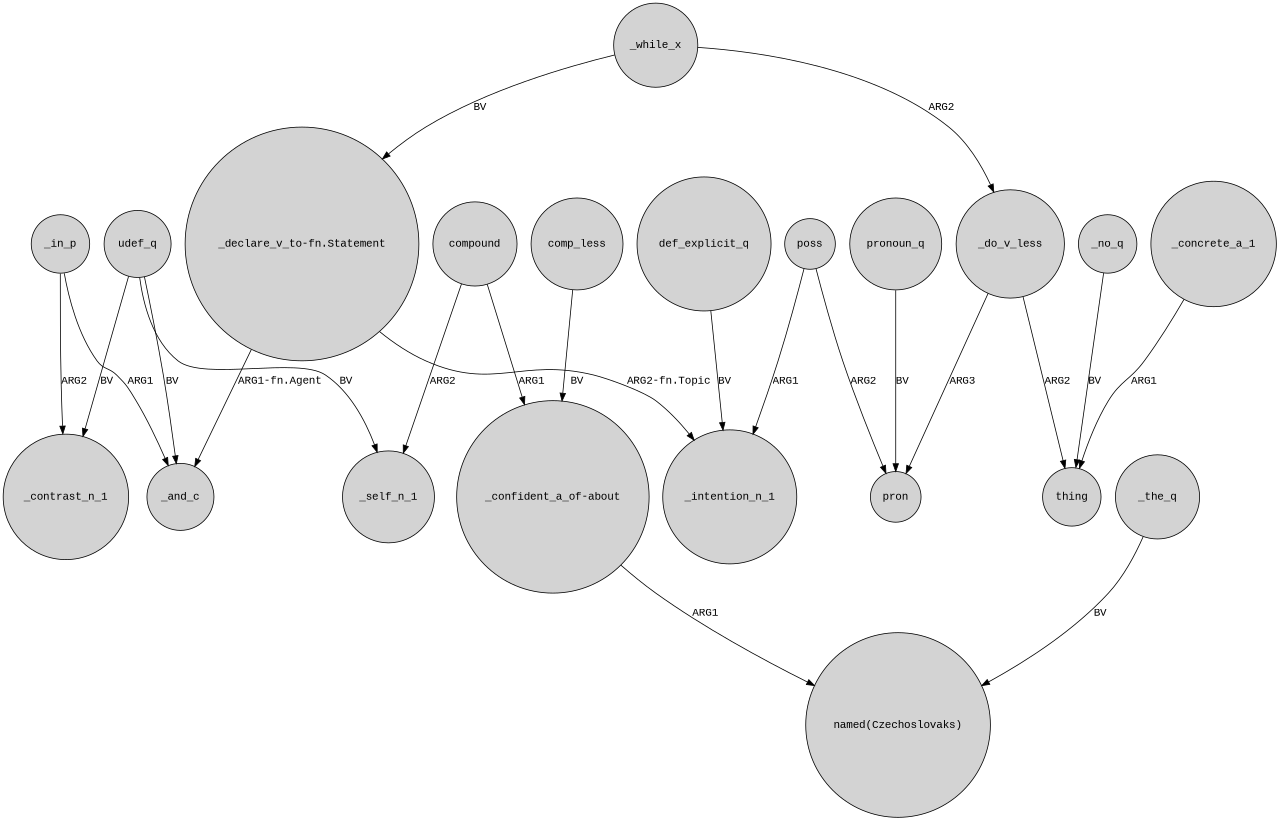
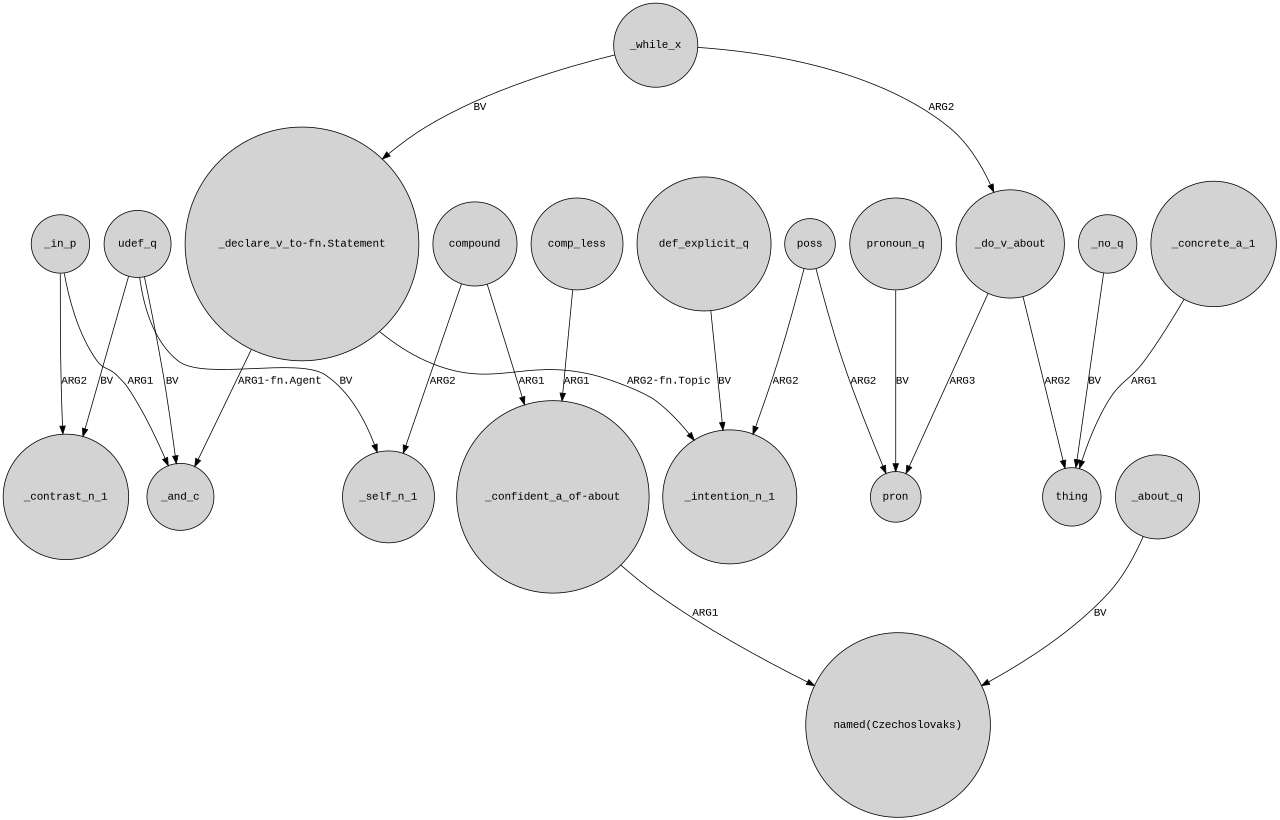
node "_do_v_less": label "_do_v_less" -> "_do_v_about"
edge "comp_less" -> "_confident_a_of-about": label "BV" -> "ARG1"
edge "poss" -> "_intention_n_1": label "ARG1" -> "ARG2"
node "_the_q": label "_the_q" -> "_about_q"
